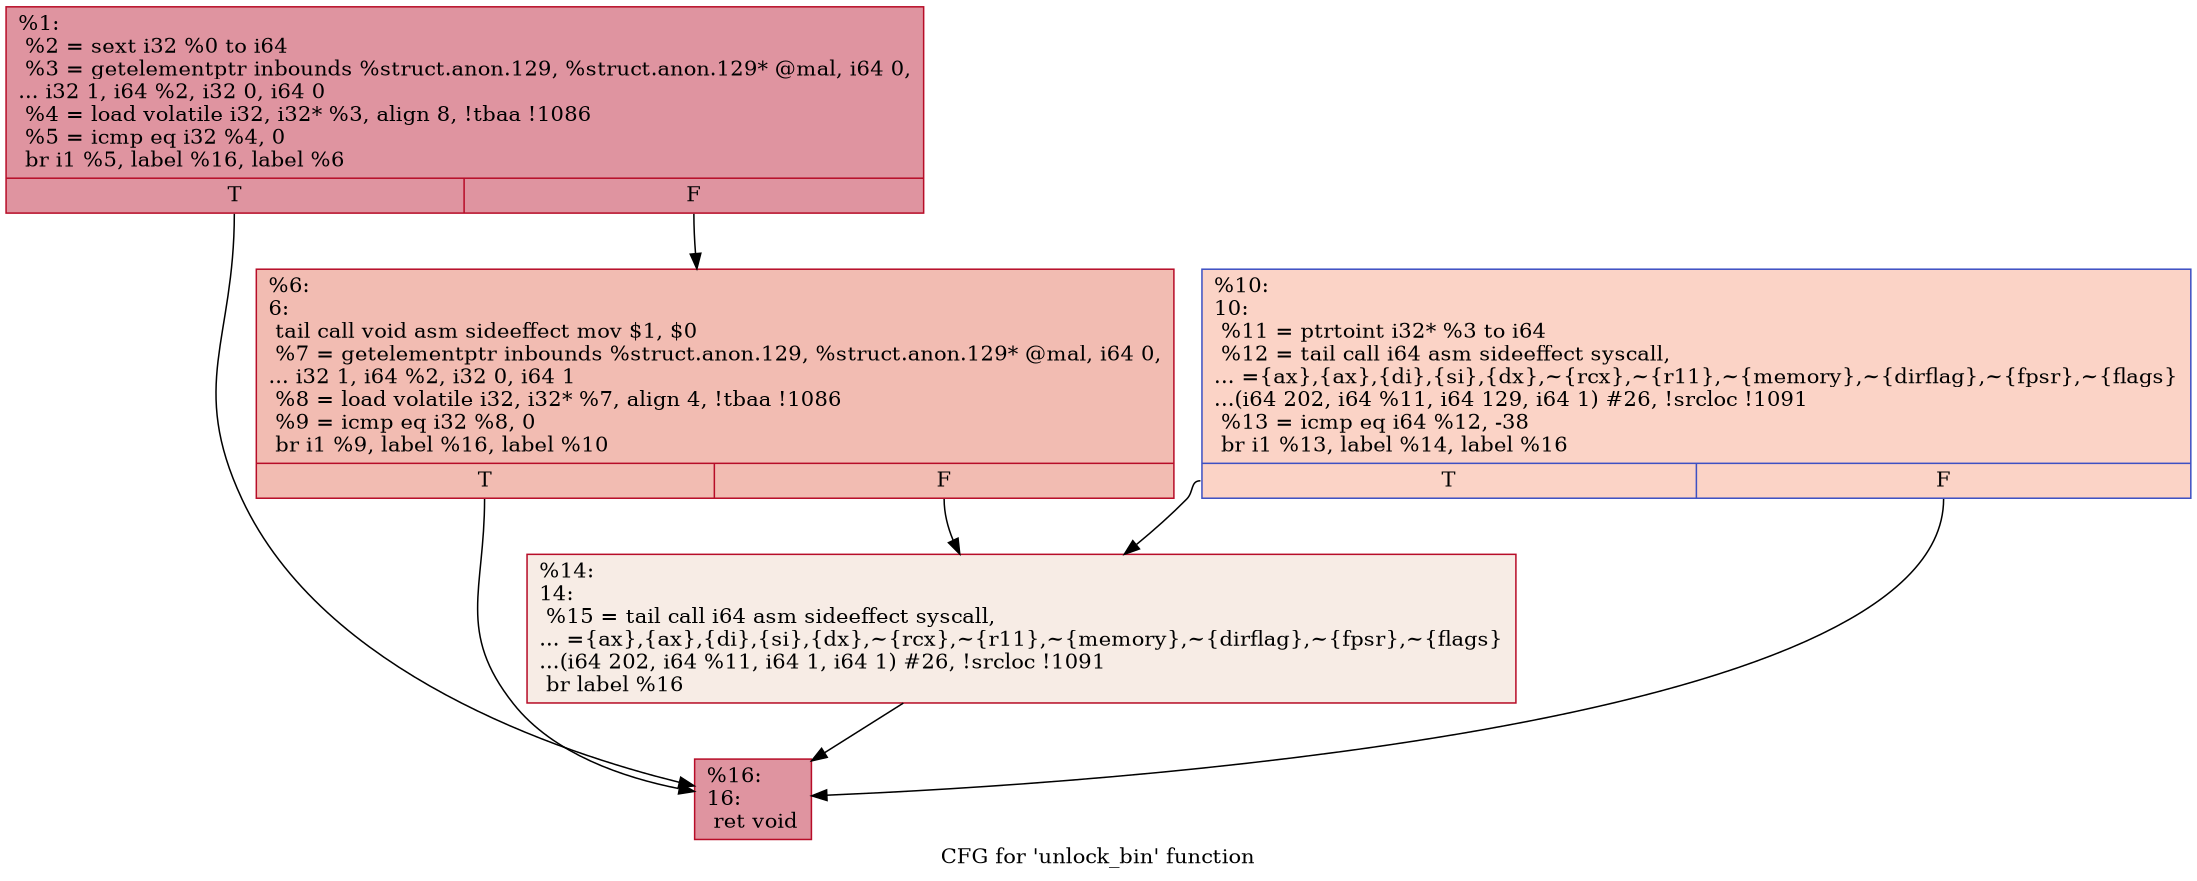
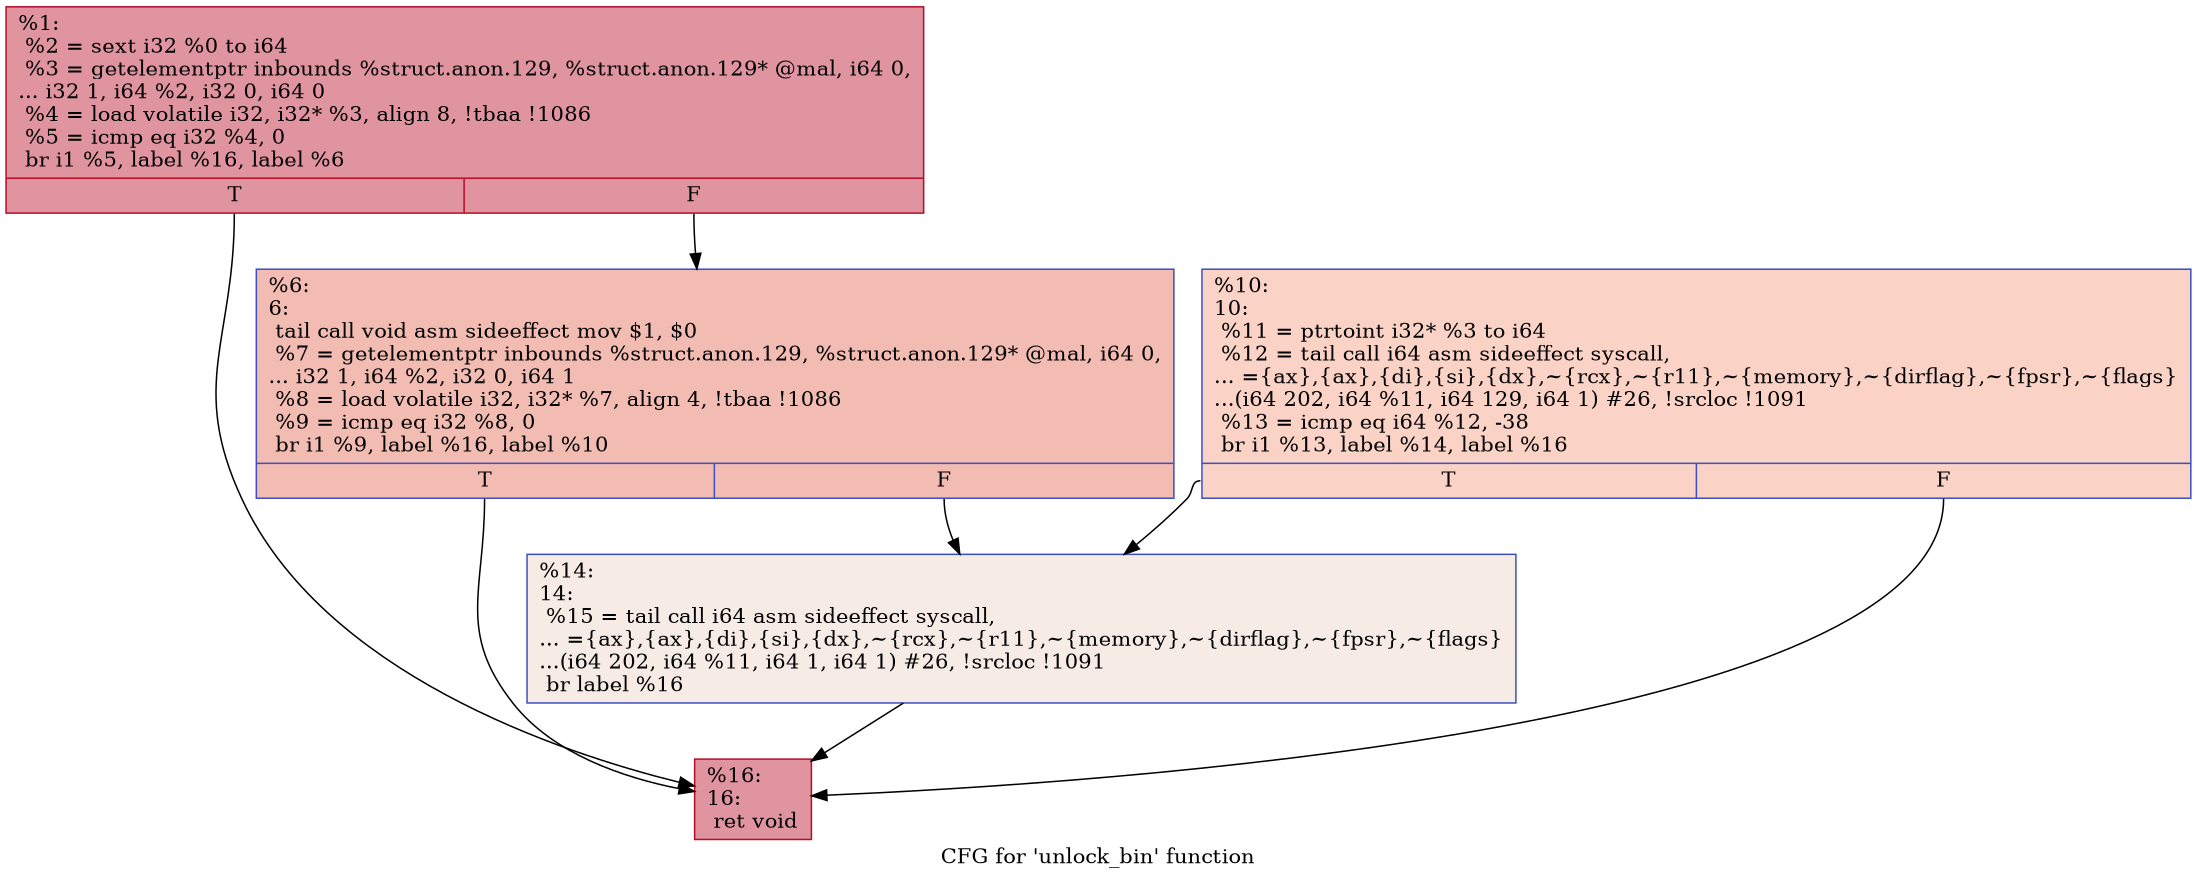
node "%6:": color #b70d28ff -> #3d50c3ff
node "%14:": color #b70d28ff -> #3d50c3ff
